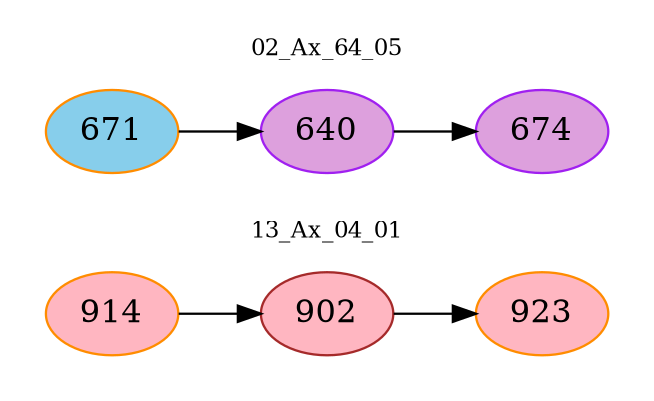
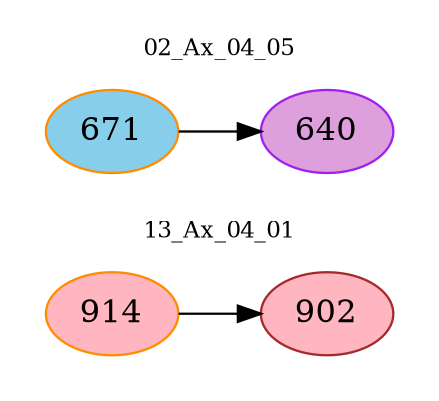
cluster "02_Ax_64_05": label "02_Ax_64_05" -> "02_Ax_04_05"
node "674": removed
node "923": removed
